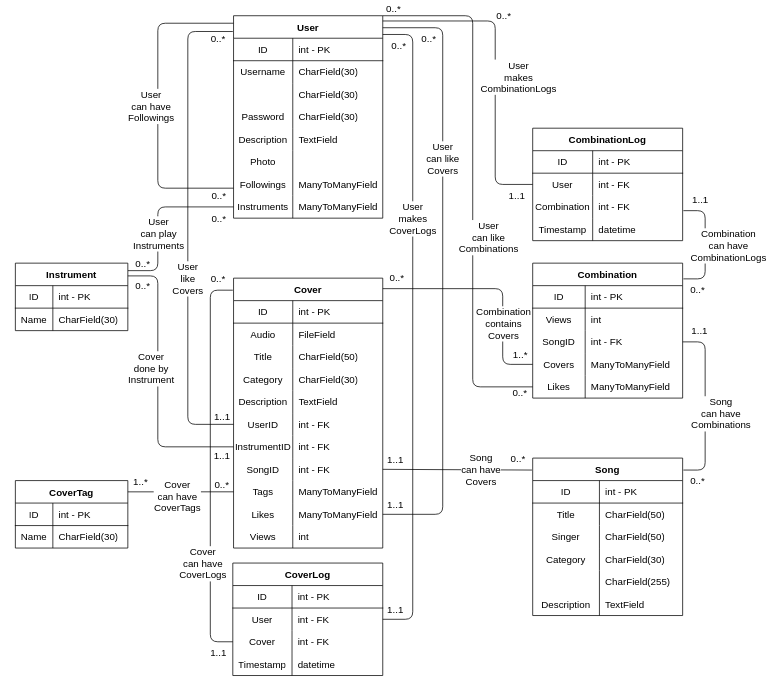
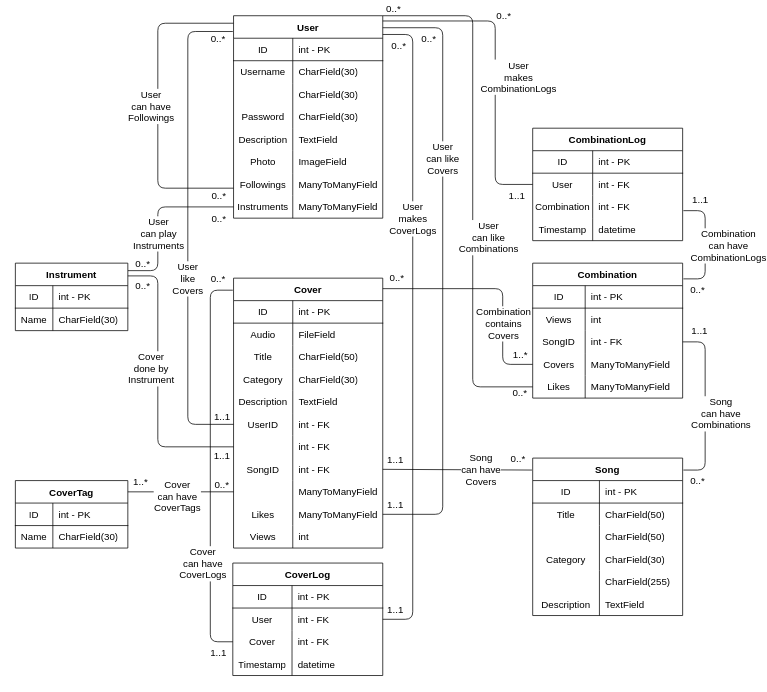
node "ImageField": added
node "InstrumentID": removed
node "Tags": removed
node "Singer": removed
